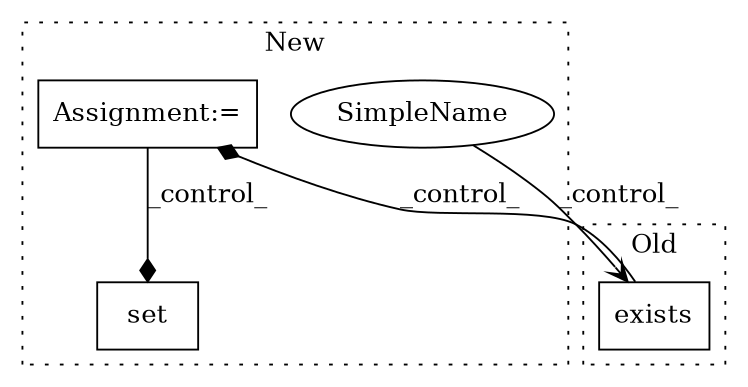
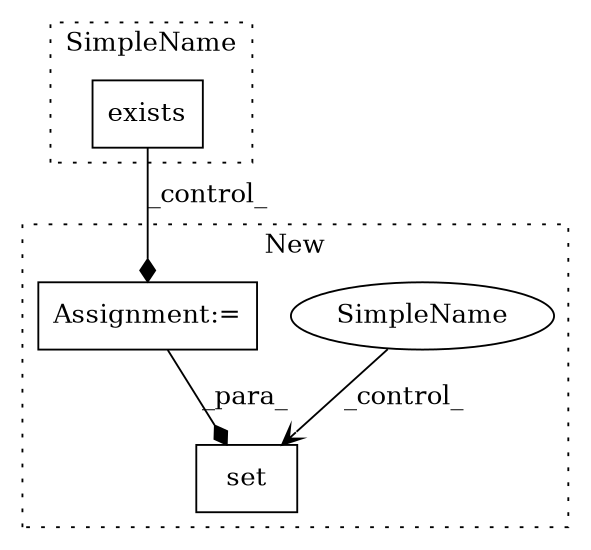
edge "Assignment:=" -> "set": label "_control_" -> "_para_"
edge "SimpleName" -> "exists": now "SimpleName" -> "set"
cluster "Old": label "Old" -> "SimpleName"
